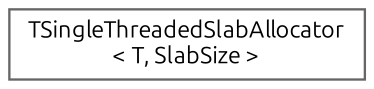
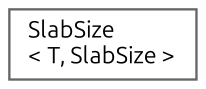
node "TSingleThreadedSlabAllocator < T, SlabSize >": label "TSingleThreadedSlabAllocator < T, SlabSize >" -> "SlabSize < T, SlabSize >"
